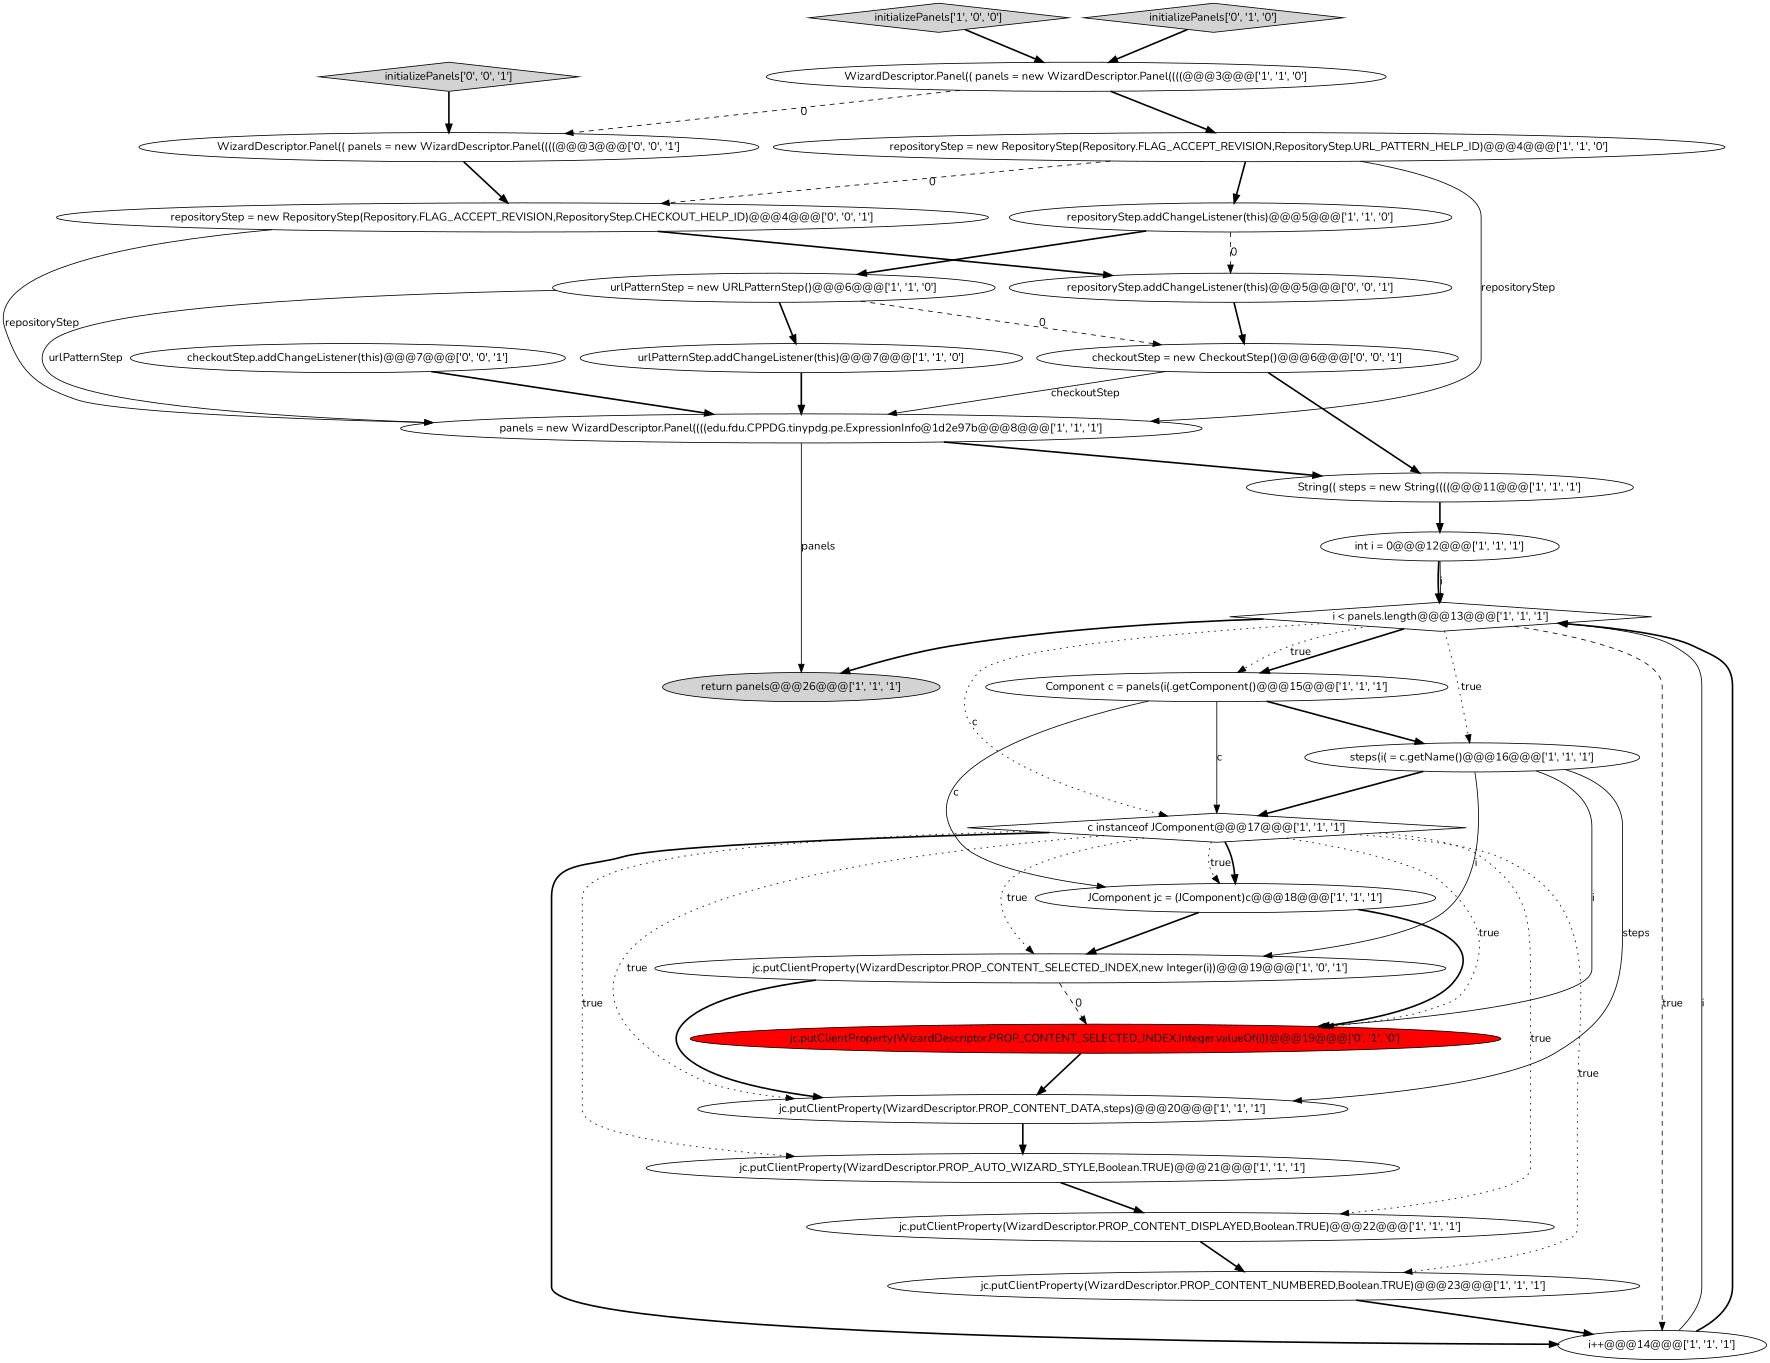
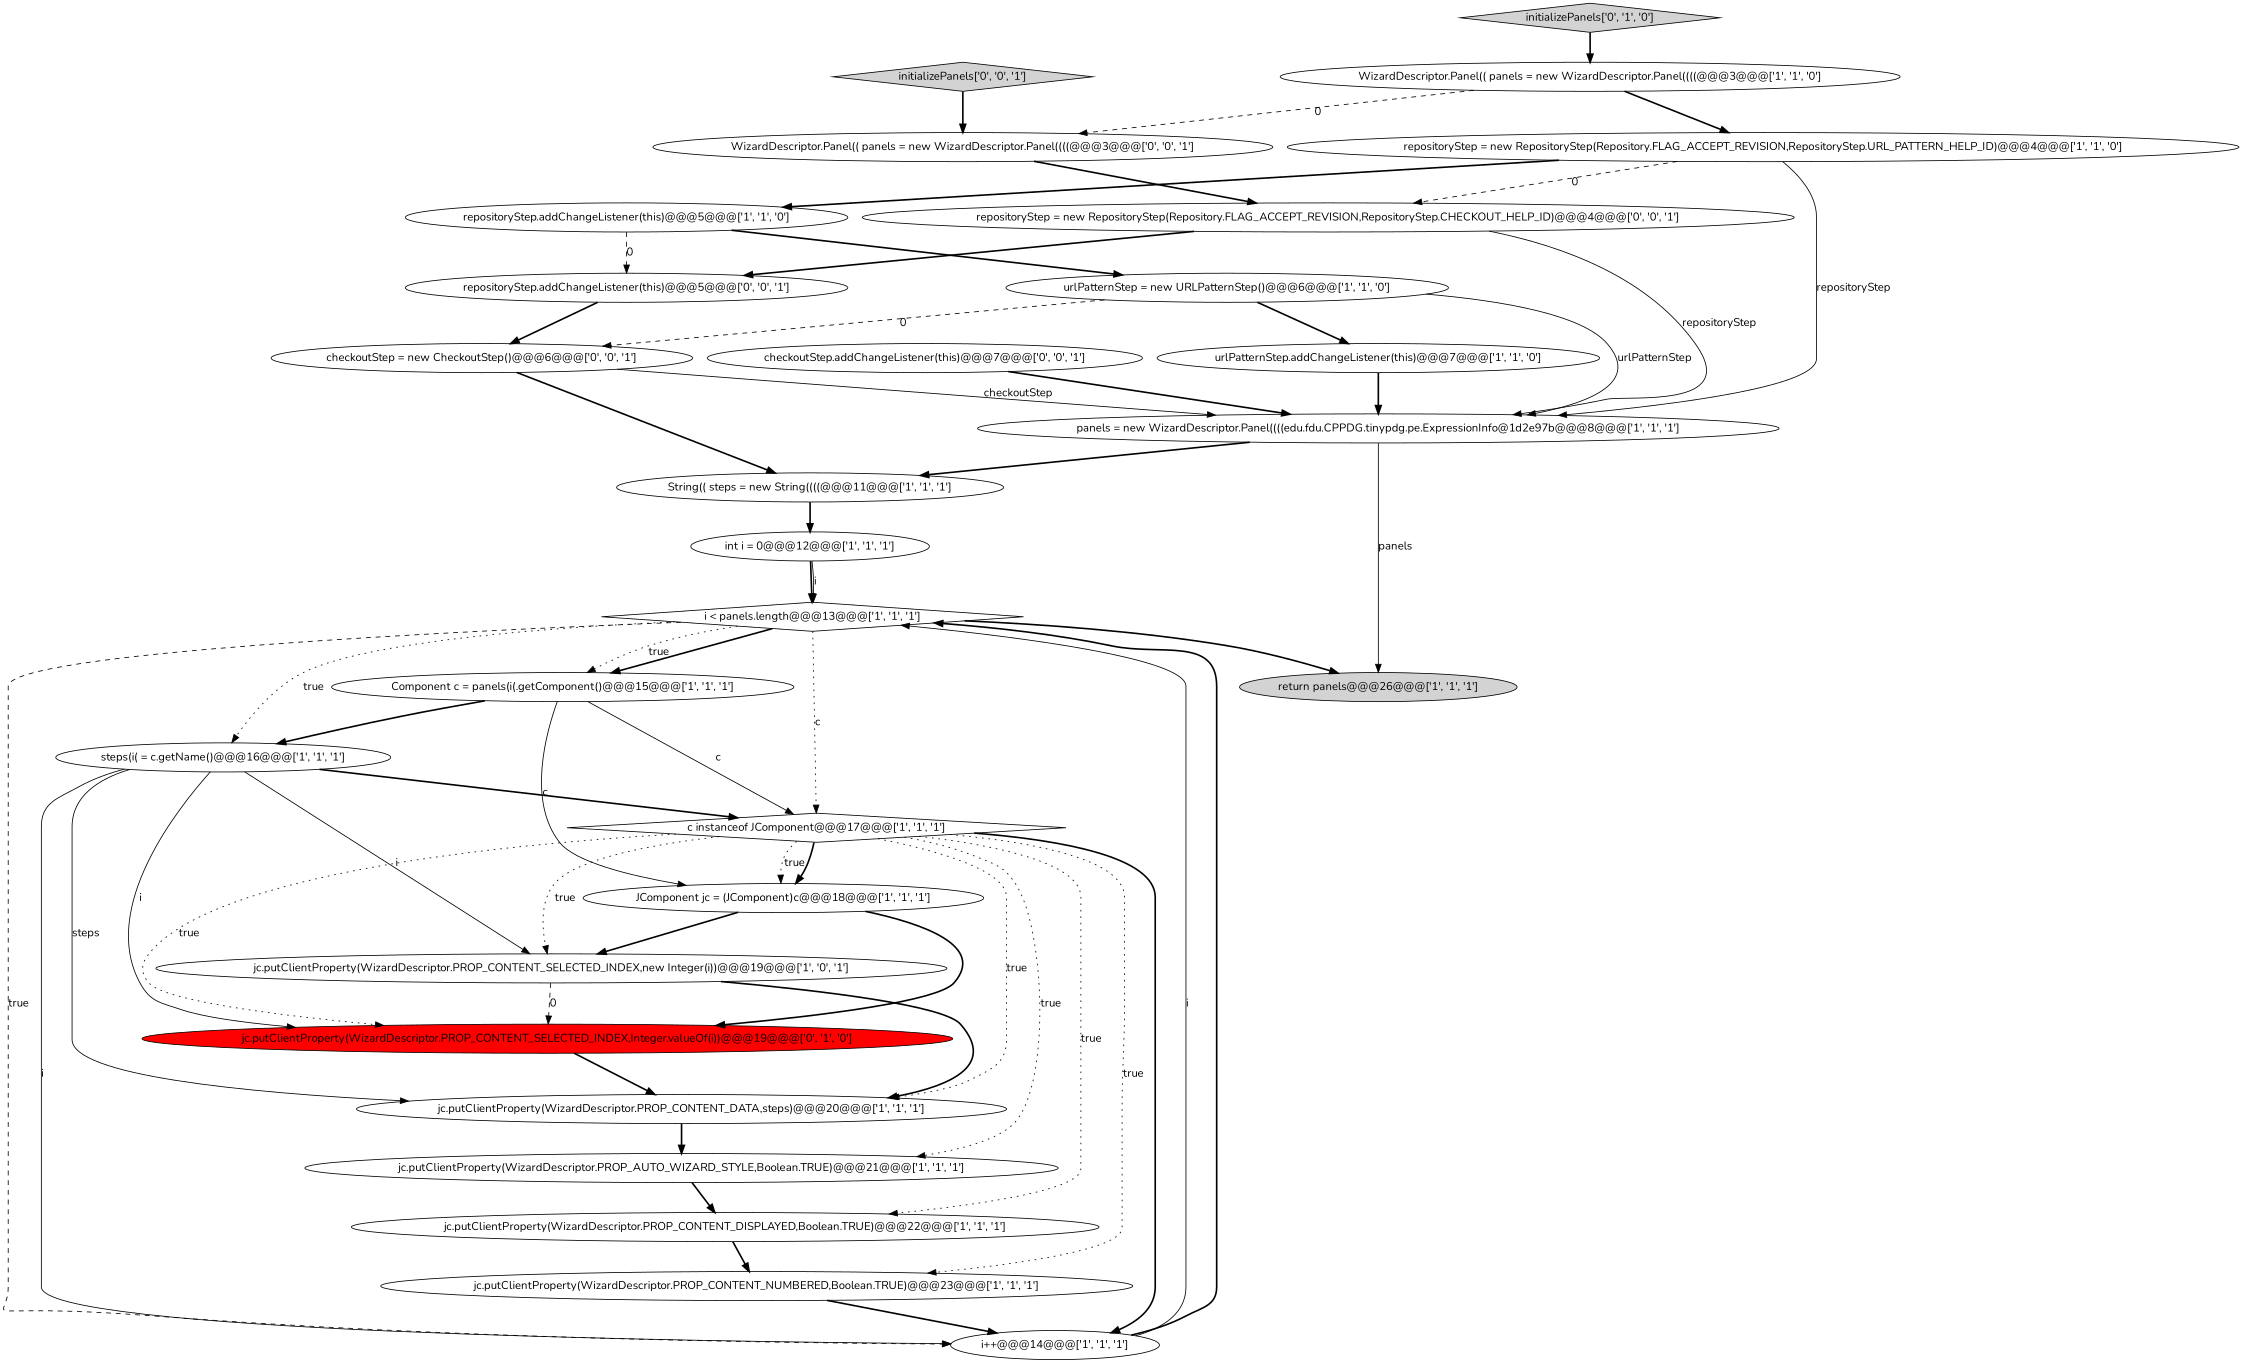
node "initializePanels['1', '0', '0']": removed
edge "steps(i( = c.getName()@@@16@@@['1', '1', '1']" -> "i++@@@14@@@['1', '1', '1']": added, label "i"
